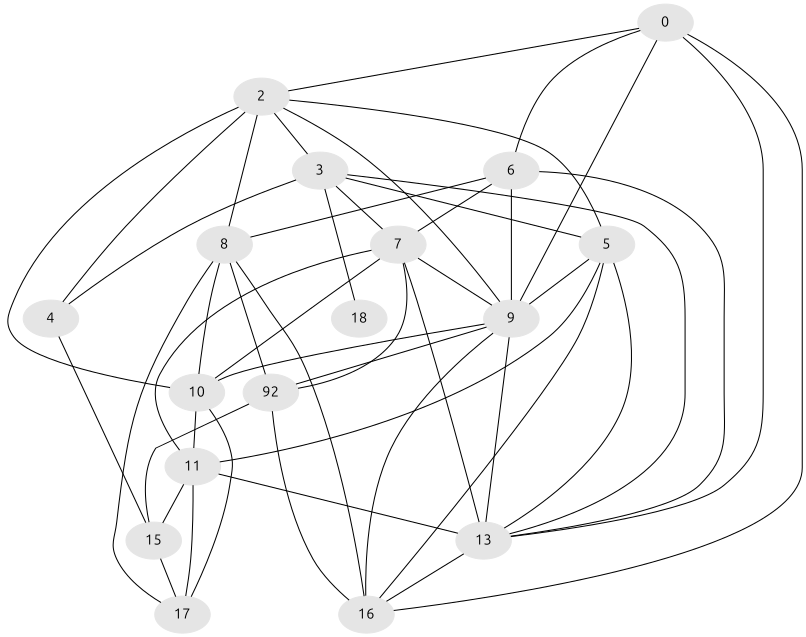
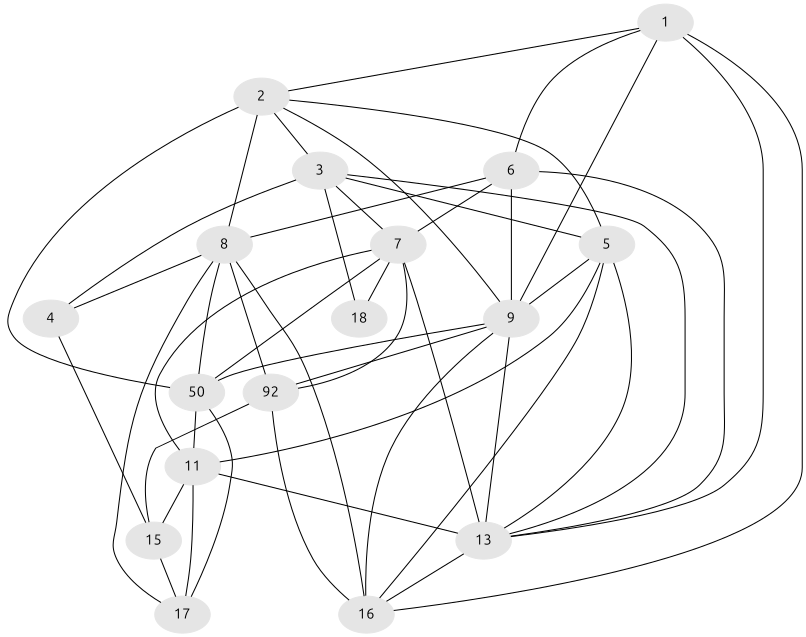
node "0": label "0" -> "1"
edge "2" -- "4": now "8" -- "4"
edge "7" -- "9": now "7" -- "18"
node "10": label "10" -> "50"
